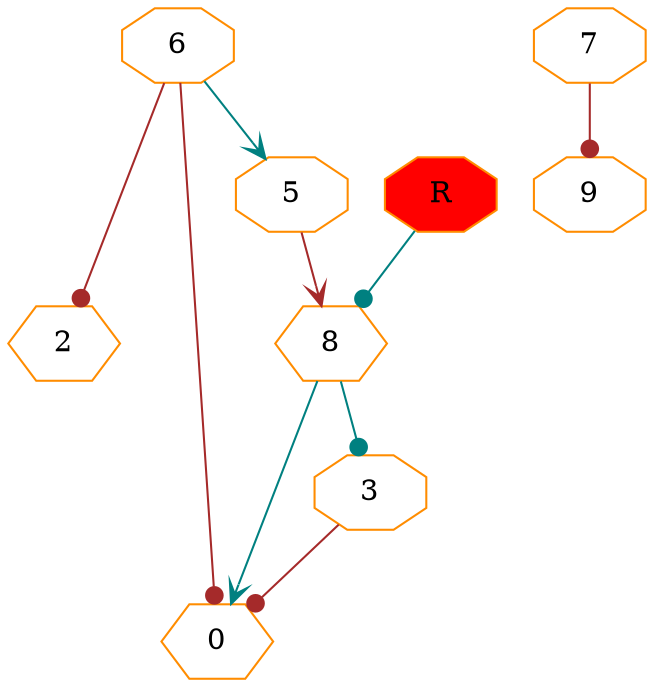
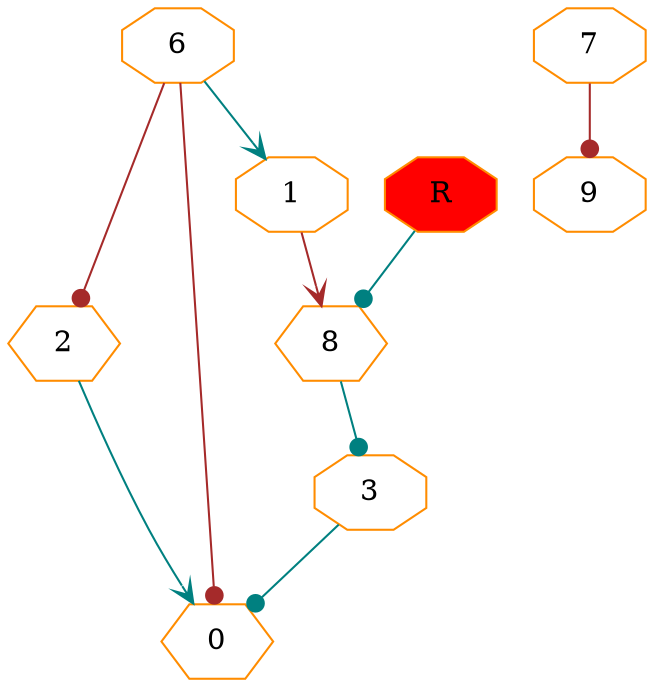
node "5": label "5" -> "1"
edge "8" -> "0": now "2" -> "0"
edge "3" -> "0": color brown -> teal
